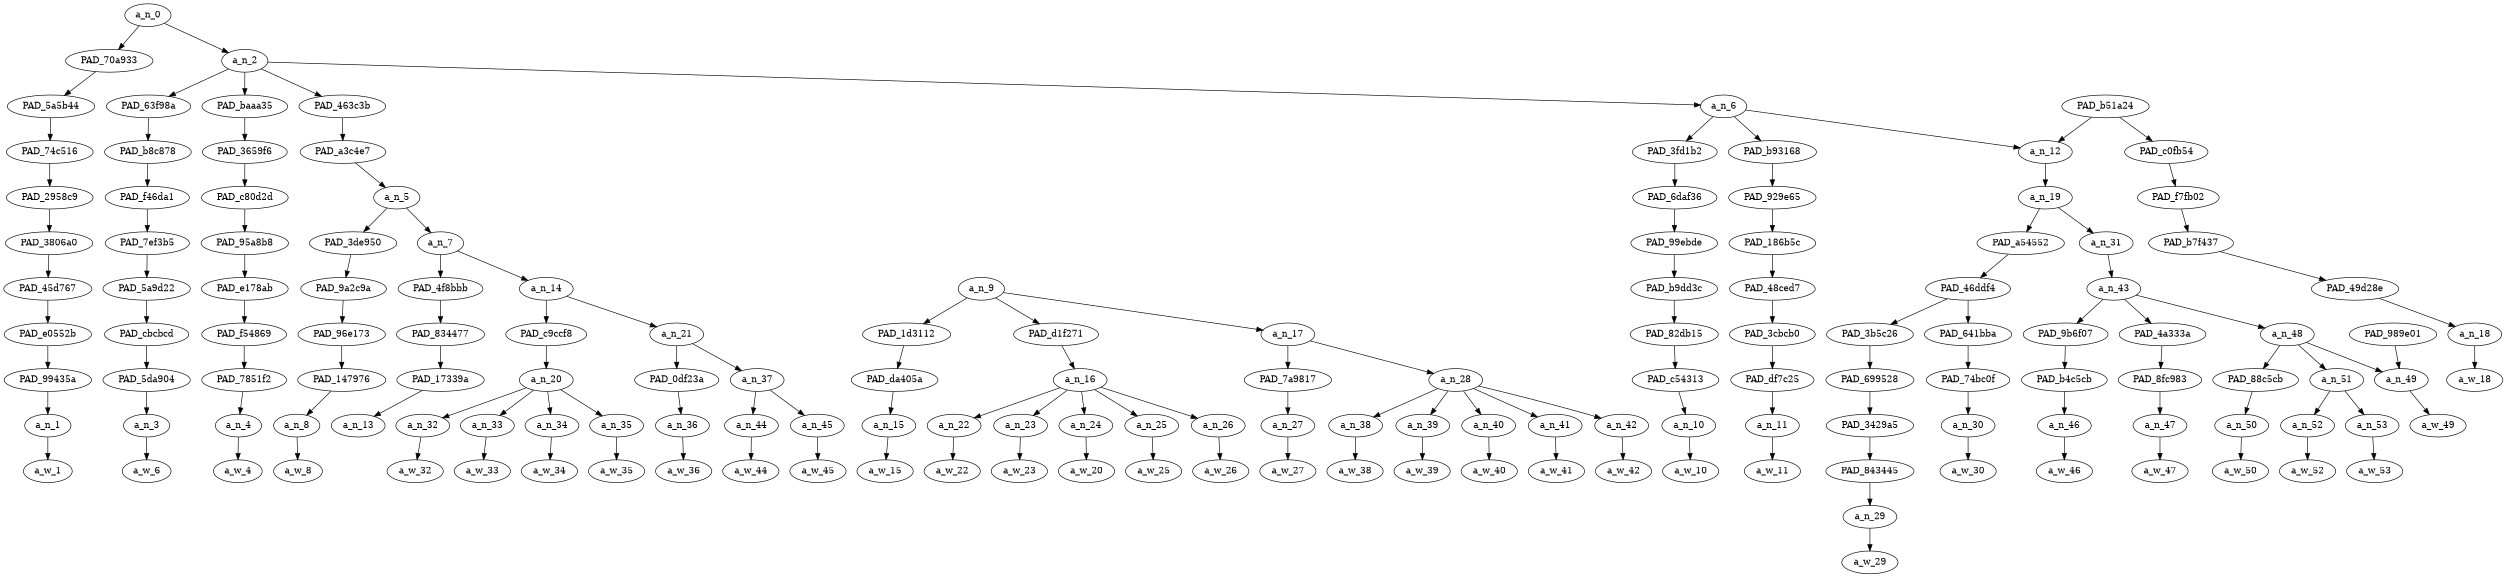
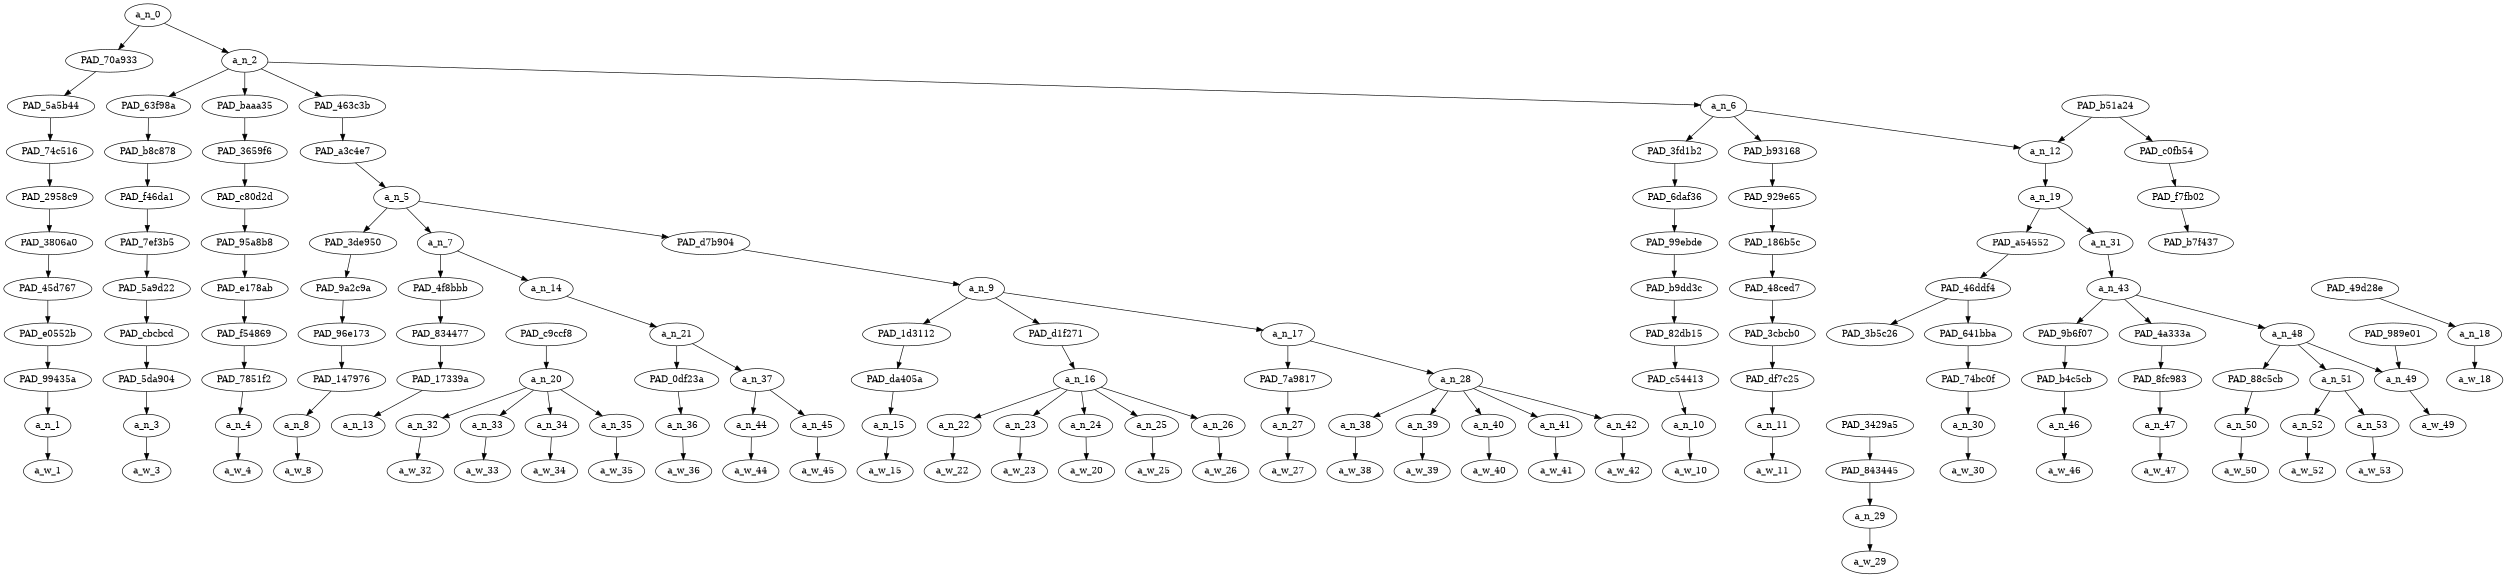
node "PAD_d7b904": added
edge "PAD_b7f437" -> "PAD_49d28e": removed
edge "a_n_14" -> "PAD_c9ccf8": removed
node "PAD_c54313": label "PAD_c54313" -> "PAD_c54413"
node "PAD_699528": removed
node "a_w_6": label "a_w_6" -> "a_w_3"
